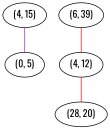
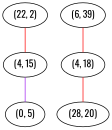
node "(22, 2)": added
node "(4, 12)": label "(4, 12)" -> "(4, 18)"
